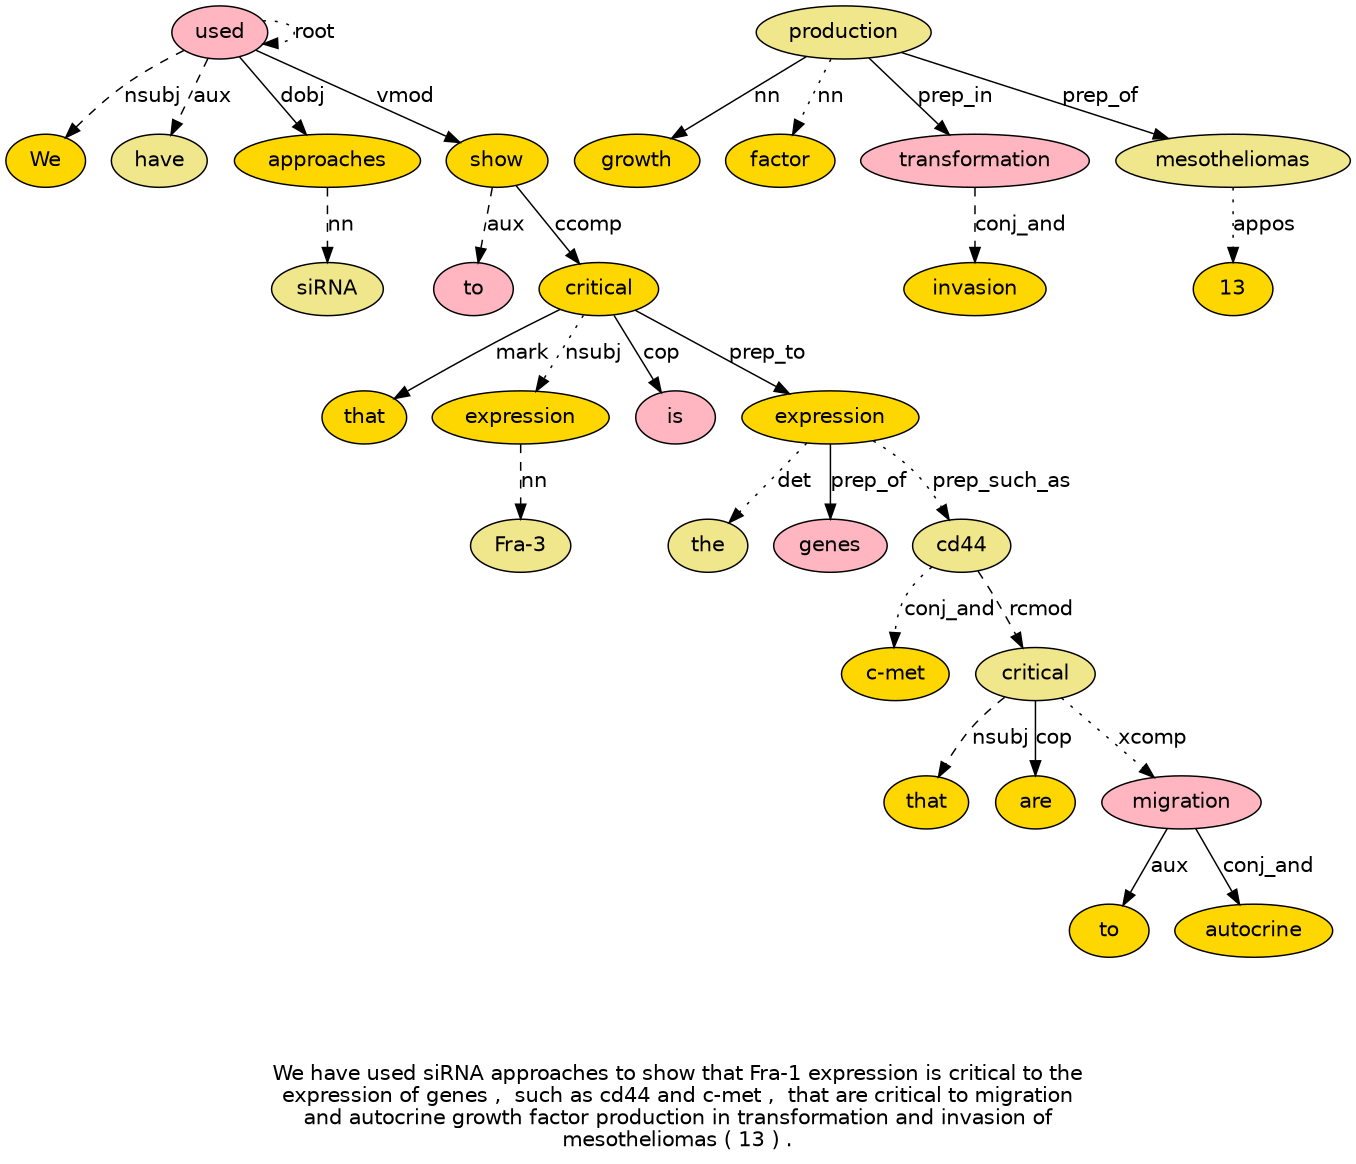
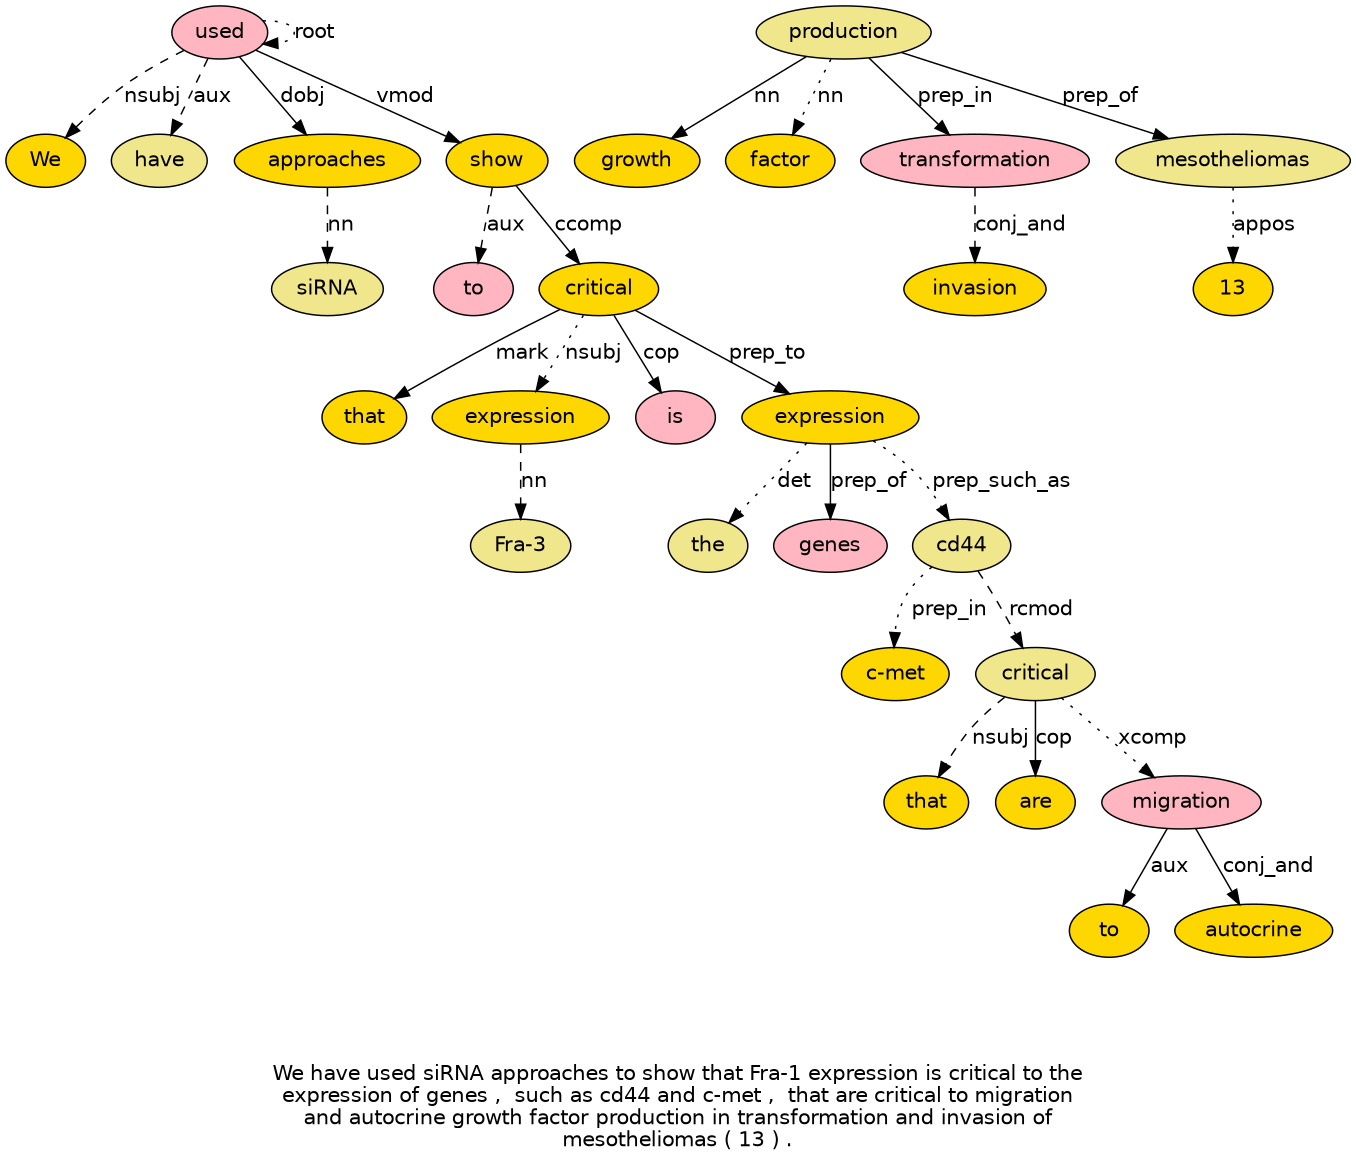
edge "cd44" -> "c-met": label "conj_and" -> "prep_in"
